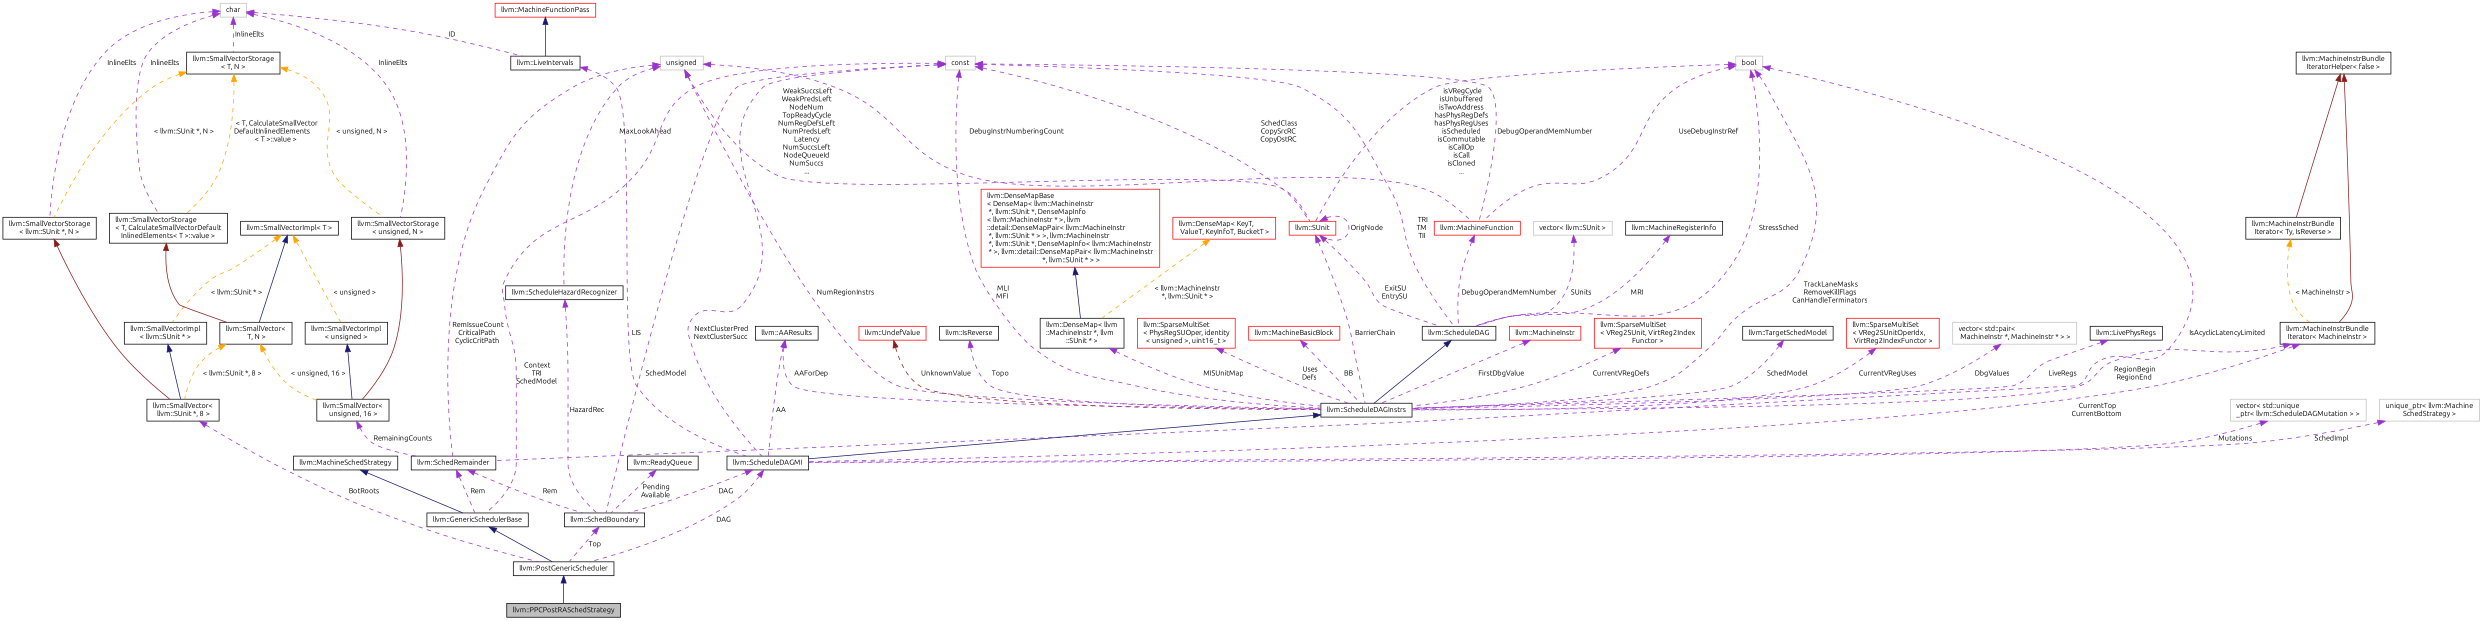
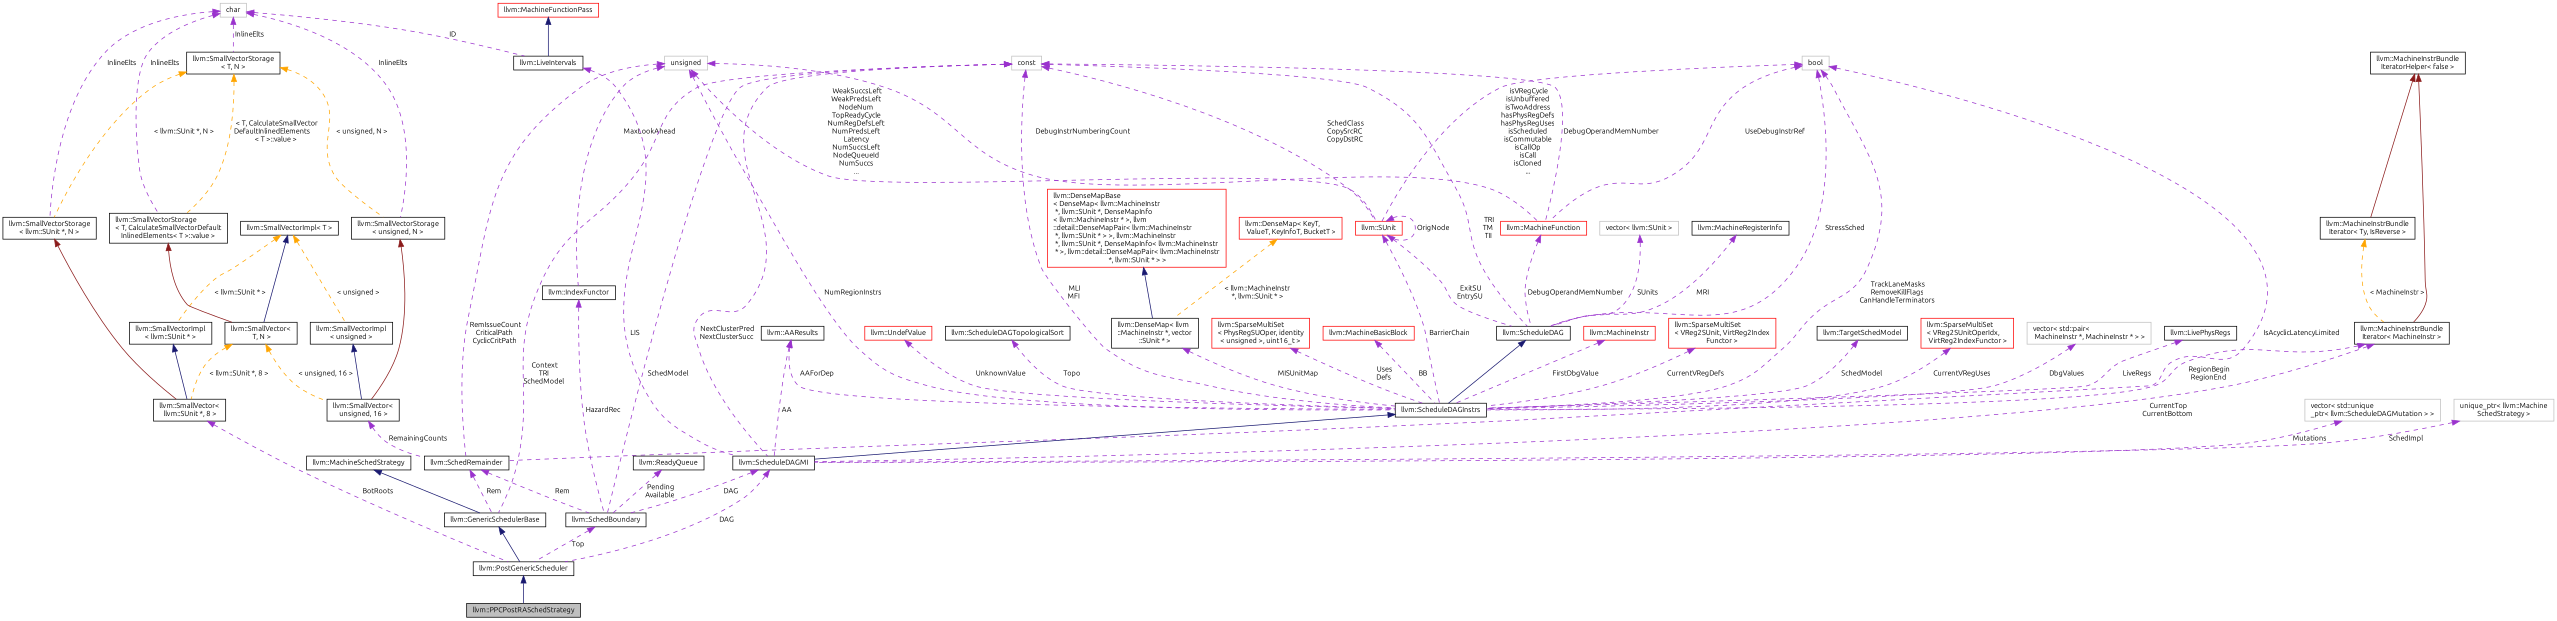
node "llvm::ScheduleHazardRecognizer": label "llvm::ScheduleHazardRecognizer" -> "llvm::IndexFunctor"
node "llvm::IsReverse": label "llvm::IsReverse" -> "llvm::ScheduleDAGTopologicalSort"
node "llvm::DenseMap< llvm ::MachineInstr *, llvm ::SUnit * >": label "llvm::DenseMap< llvm ::MachineInstr *, llvm ::SUnit * >" -> "llvm::DenseMap< llvm ::MachineInstr *, vector ::SUnit * >"
edge "llvm::ScheduleDAGInstrs" -> "llvm::UndefValue": color firebrick4 -> darkorchid3
